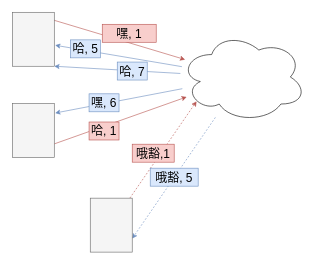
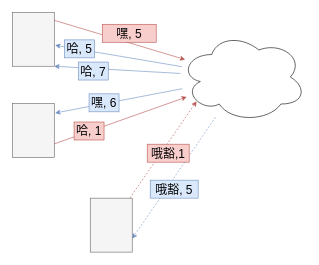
node "嘿, 1": label "嘿, 1" -> "嘿, 5"
node "哈, 5": moved (86, 49) -> (80, 49)
node "哈, 7": moved (132, 71) -> (93, 71)
node "哈, 1": moved (104, 131) -> (89, 131)
node "哦豁,1": moved (153, 153) -> (168, 153)
node "哦豁, 5": moved (174, 177) -> (174, 189)
